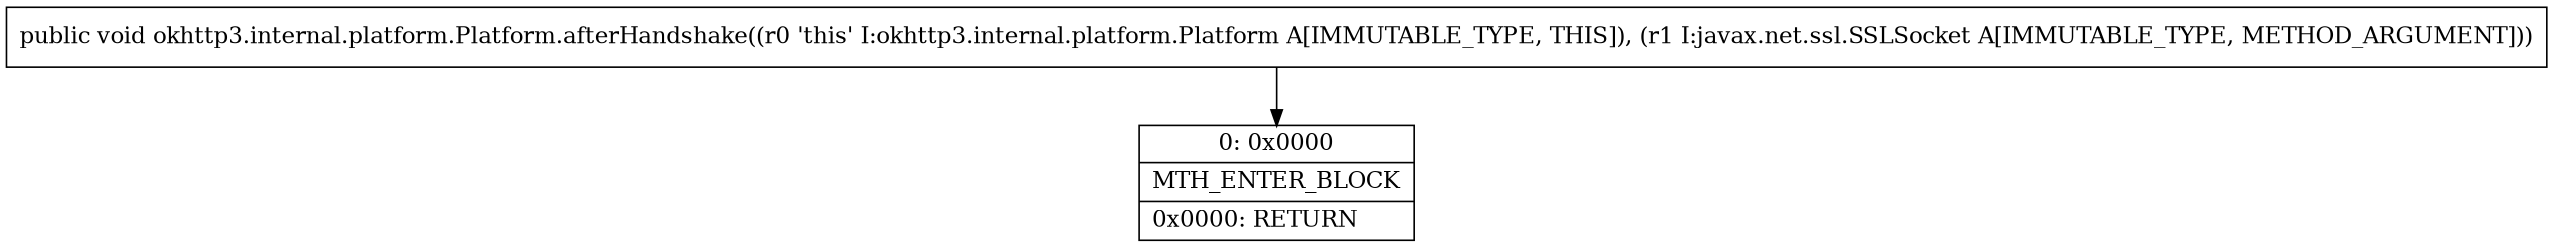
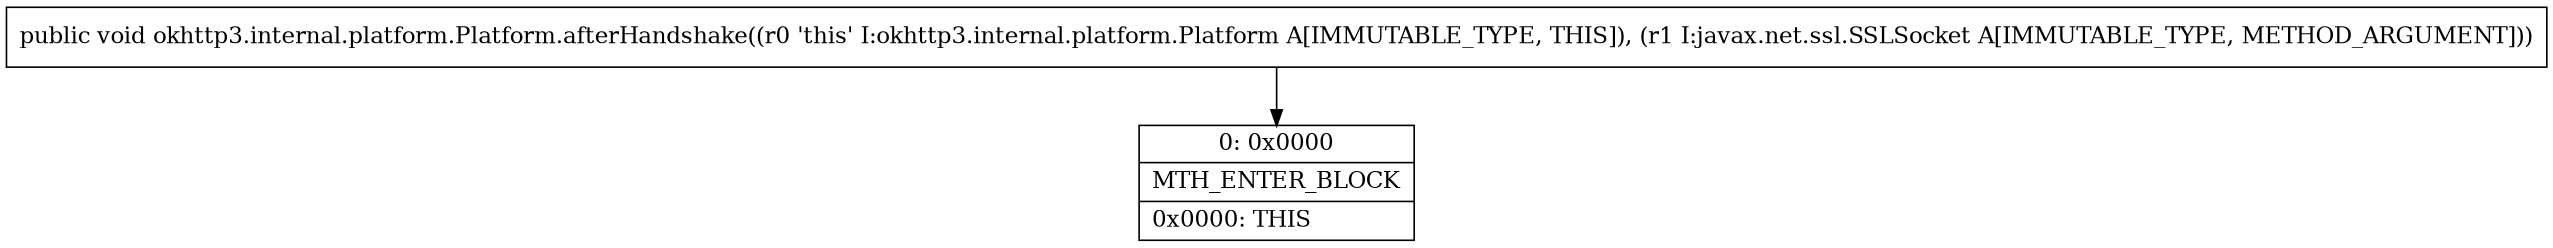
node "0: 0x0000": text "0x0000: RETURN" -> "0x0000: THIS"
